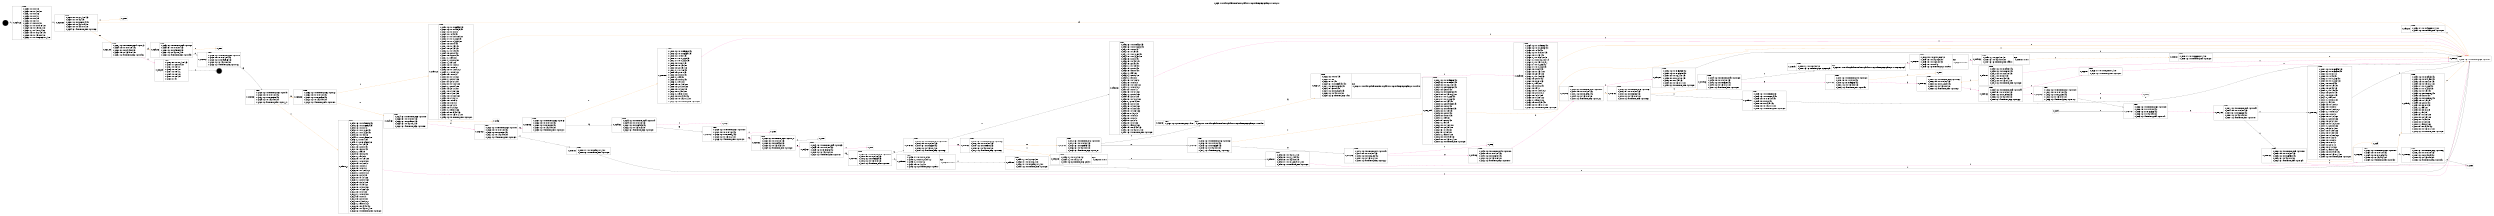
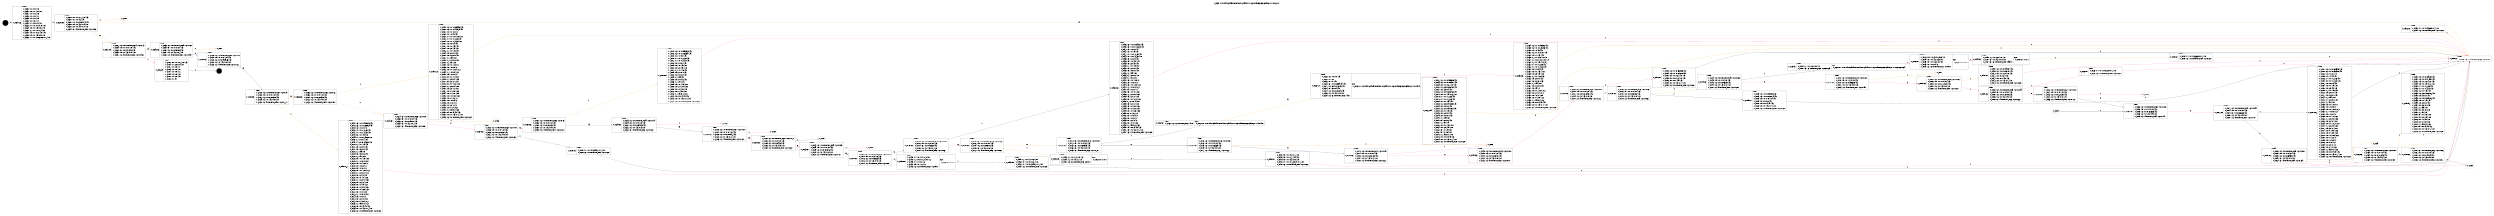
edge "0x401ebc [94]" -> "0x401fb8 [5]": now "0x4018a6 [25]" -> "0x401fb8 [5]"
edge "0x401937 [27]" -> "0x401810 [25]": reversed
edge "0x401761 [25]" -> "0x401b54 [109]": now "0x401761 [25]" -> "0x401c36"
